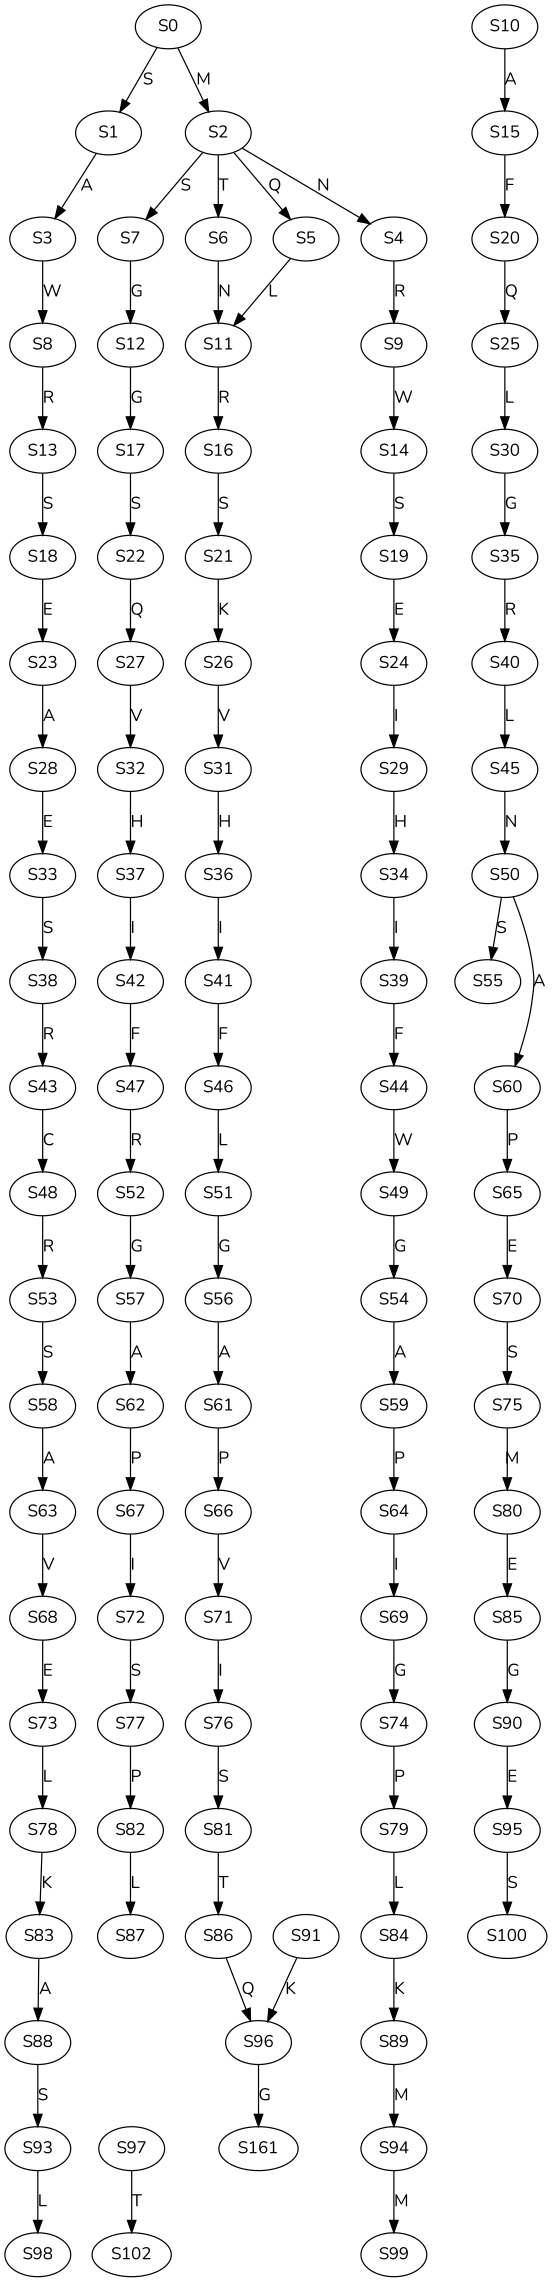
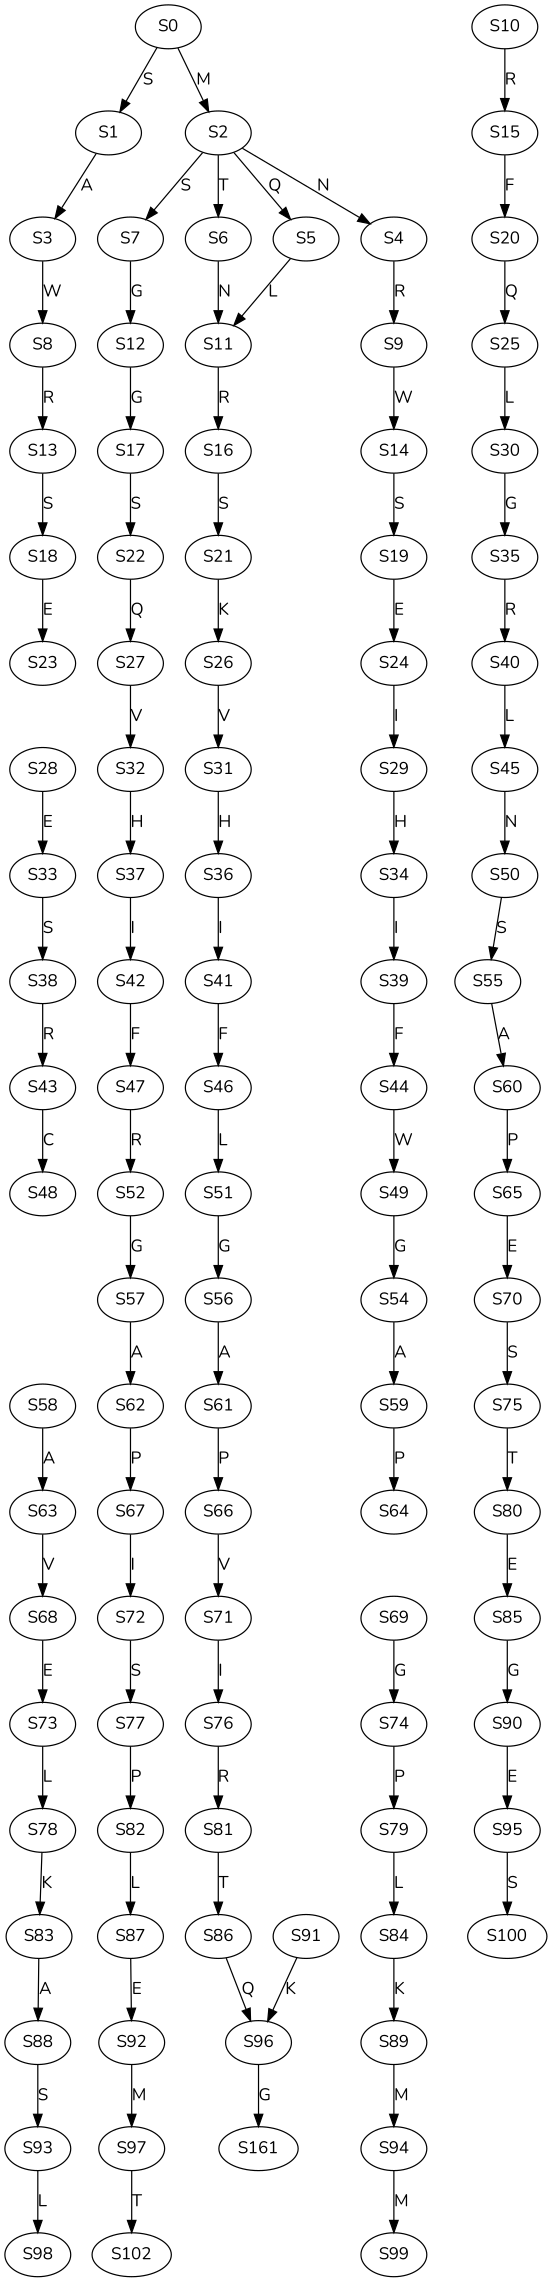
edge "S10" -> "S15": label "A" -> "R"
edge "S23" -> "S28": removed, label "A"
edge "S50" -> "S60": now "S55" -> "S60"
node "S53": removed
edge "S75" -> "S80": label "M" -> "T"
edge "S64" -> "S69": removed, label "I"
edge "S76" -> "S81": label "S" -> "R"
node "S92": added
